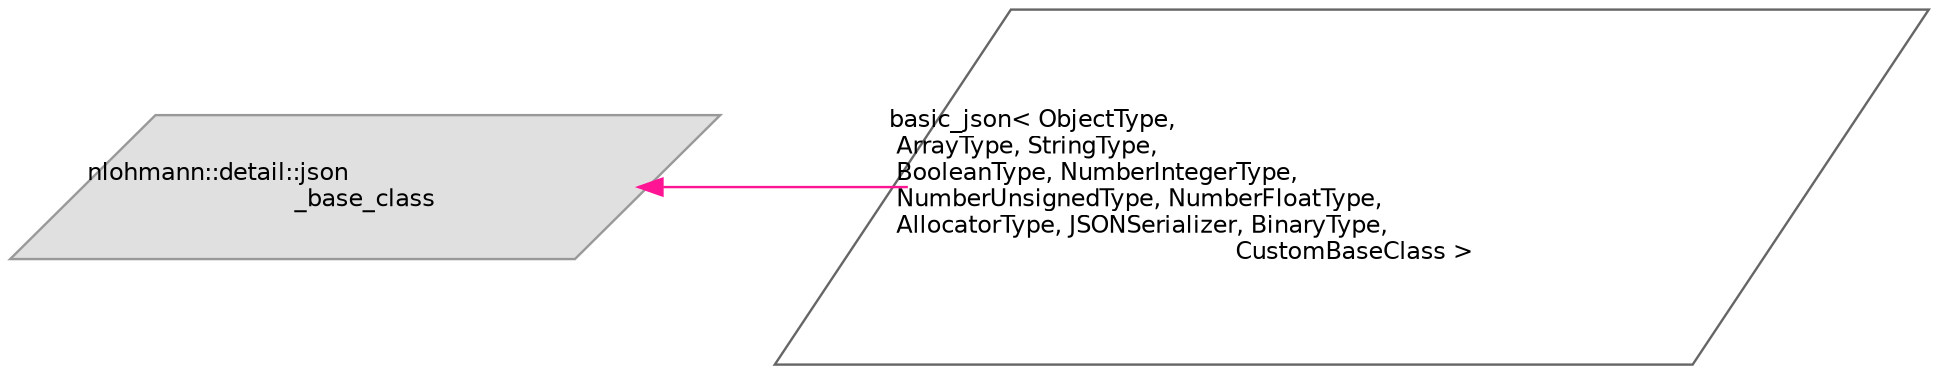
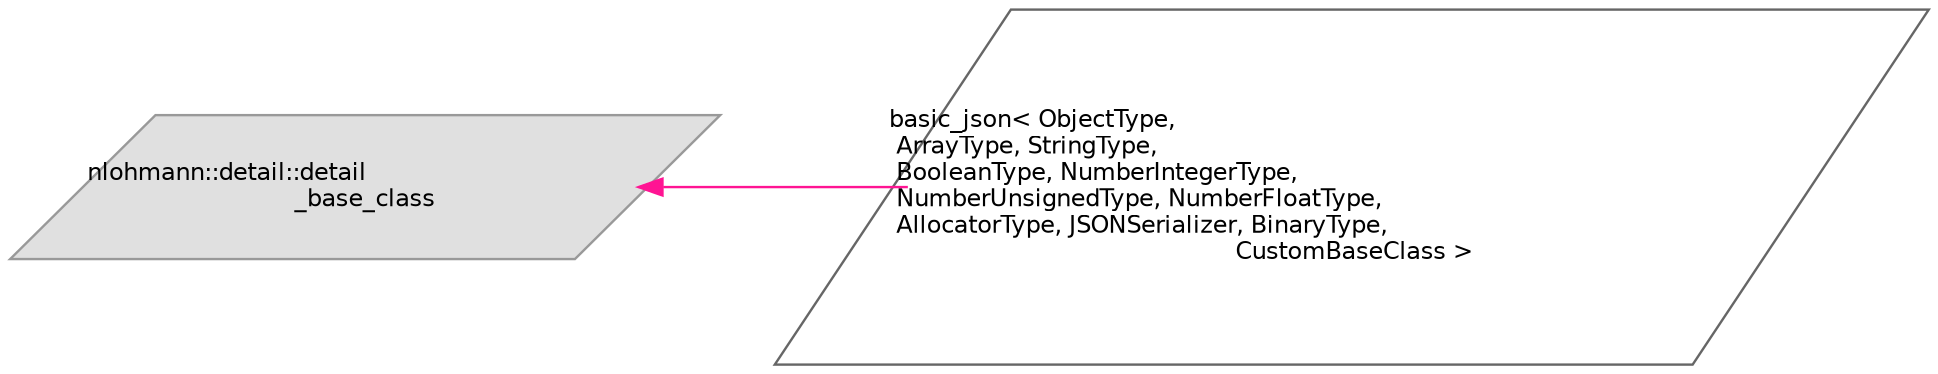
node "nlohmann::detail::json _base_class": label "nlohmann::detail::json _base_class" -> "nlohmann::detail::detail _base_class"
